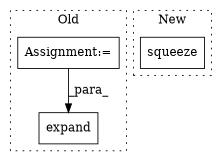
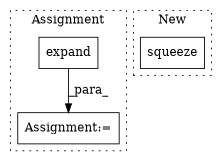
cluster "Old": label "Old" -> "Assignment"
edge "Assignment:=" -> "expand": reversed
